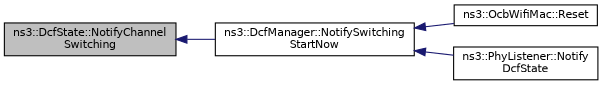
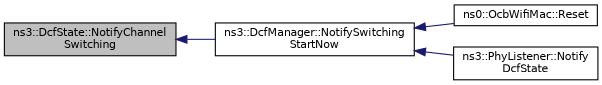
node "ns3::OcbWifiMac::Reset": label "ns3::OcbWifiMac::Reset" -> "ns0::OcbWifiMac::Reset"
